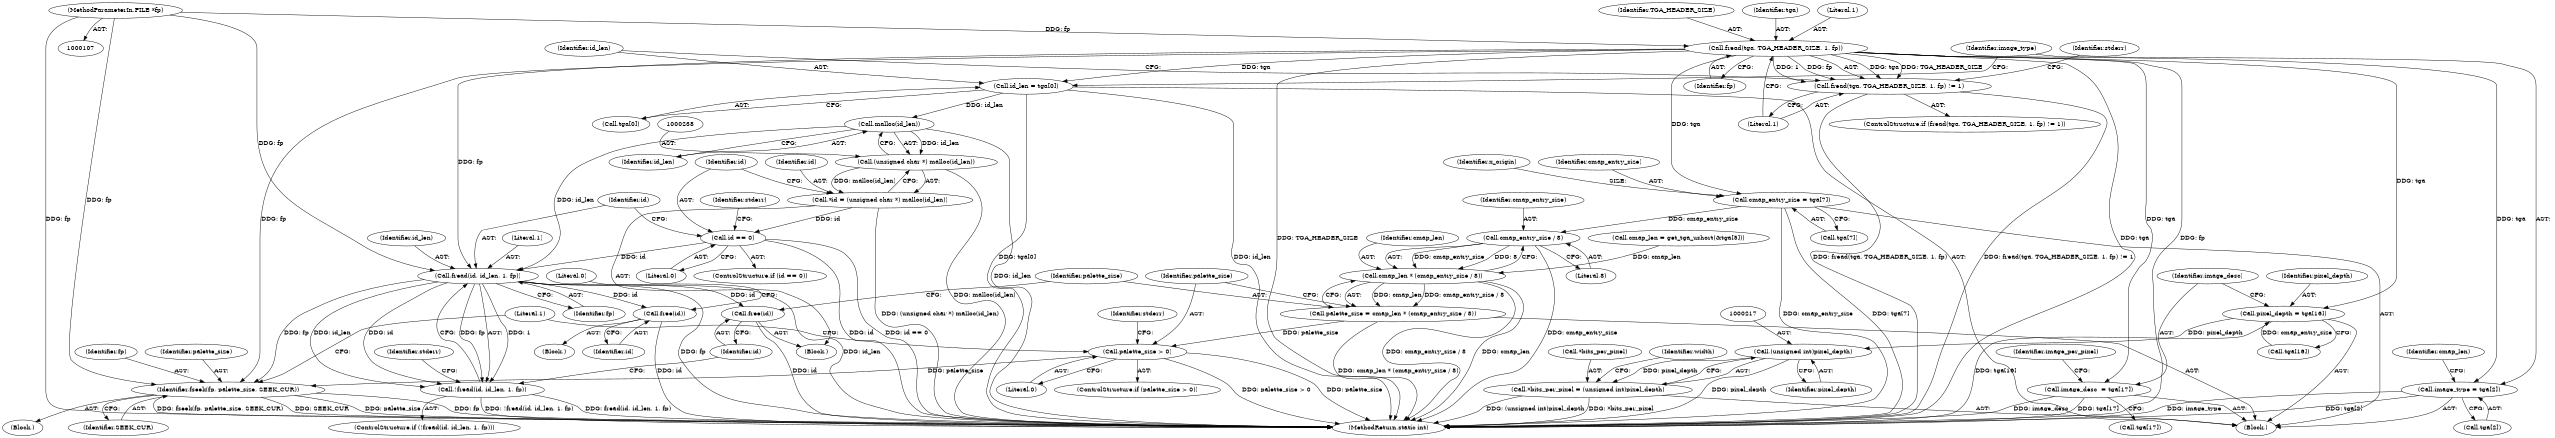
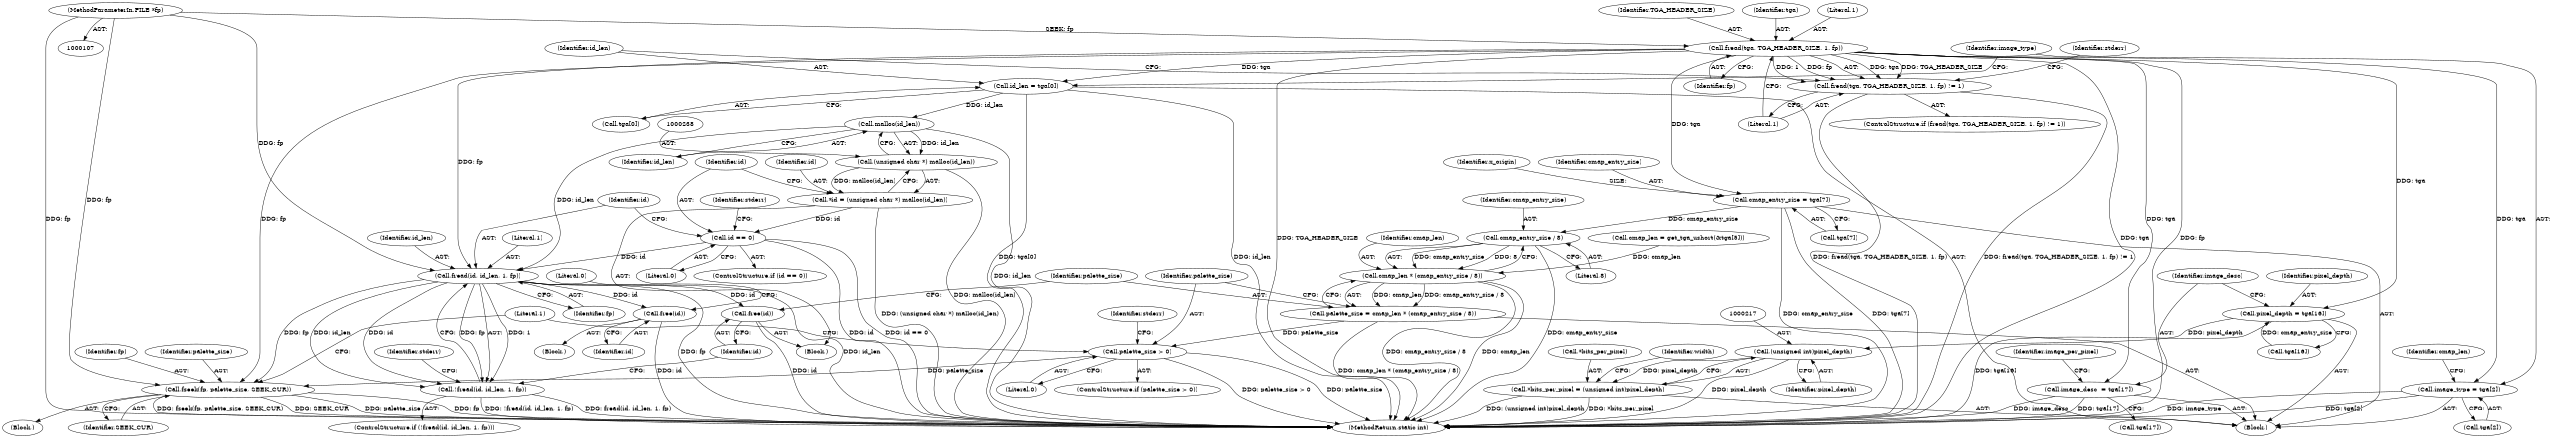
edge "(MethodParameterIn,FILE *fp)" -> "(Call,fread(tga, TGA_HEADER_SIZE, 1, fp))": label "DDG: fp" -> "SEEK: fp"
node "(Identifier,fseek(fp, palette_size, SEEK_CUR))": label "(Identifier,fseek(fp, palette_size, SEEK_CUR))" -> "(Call,fseek(fp, palette_size, SEEK_CUR))"
